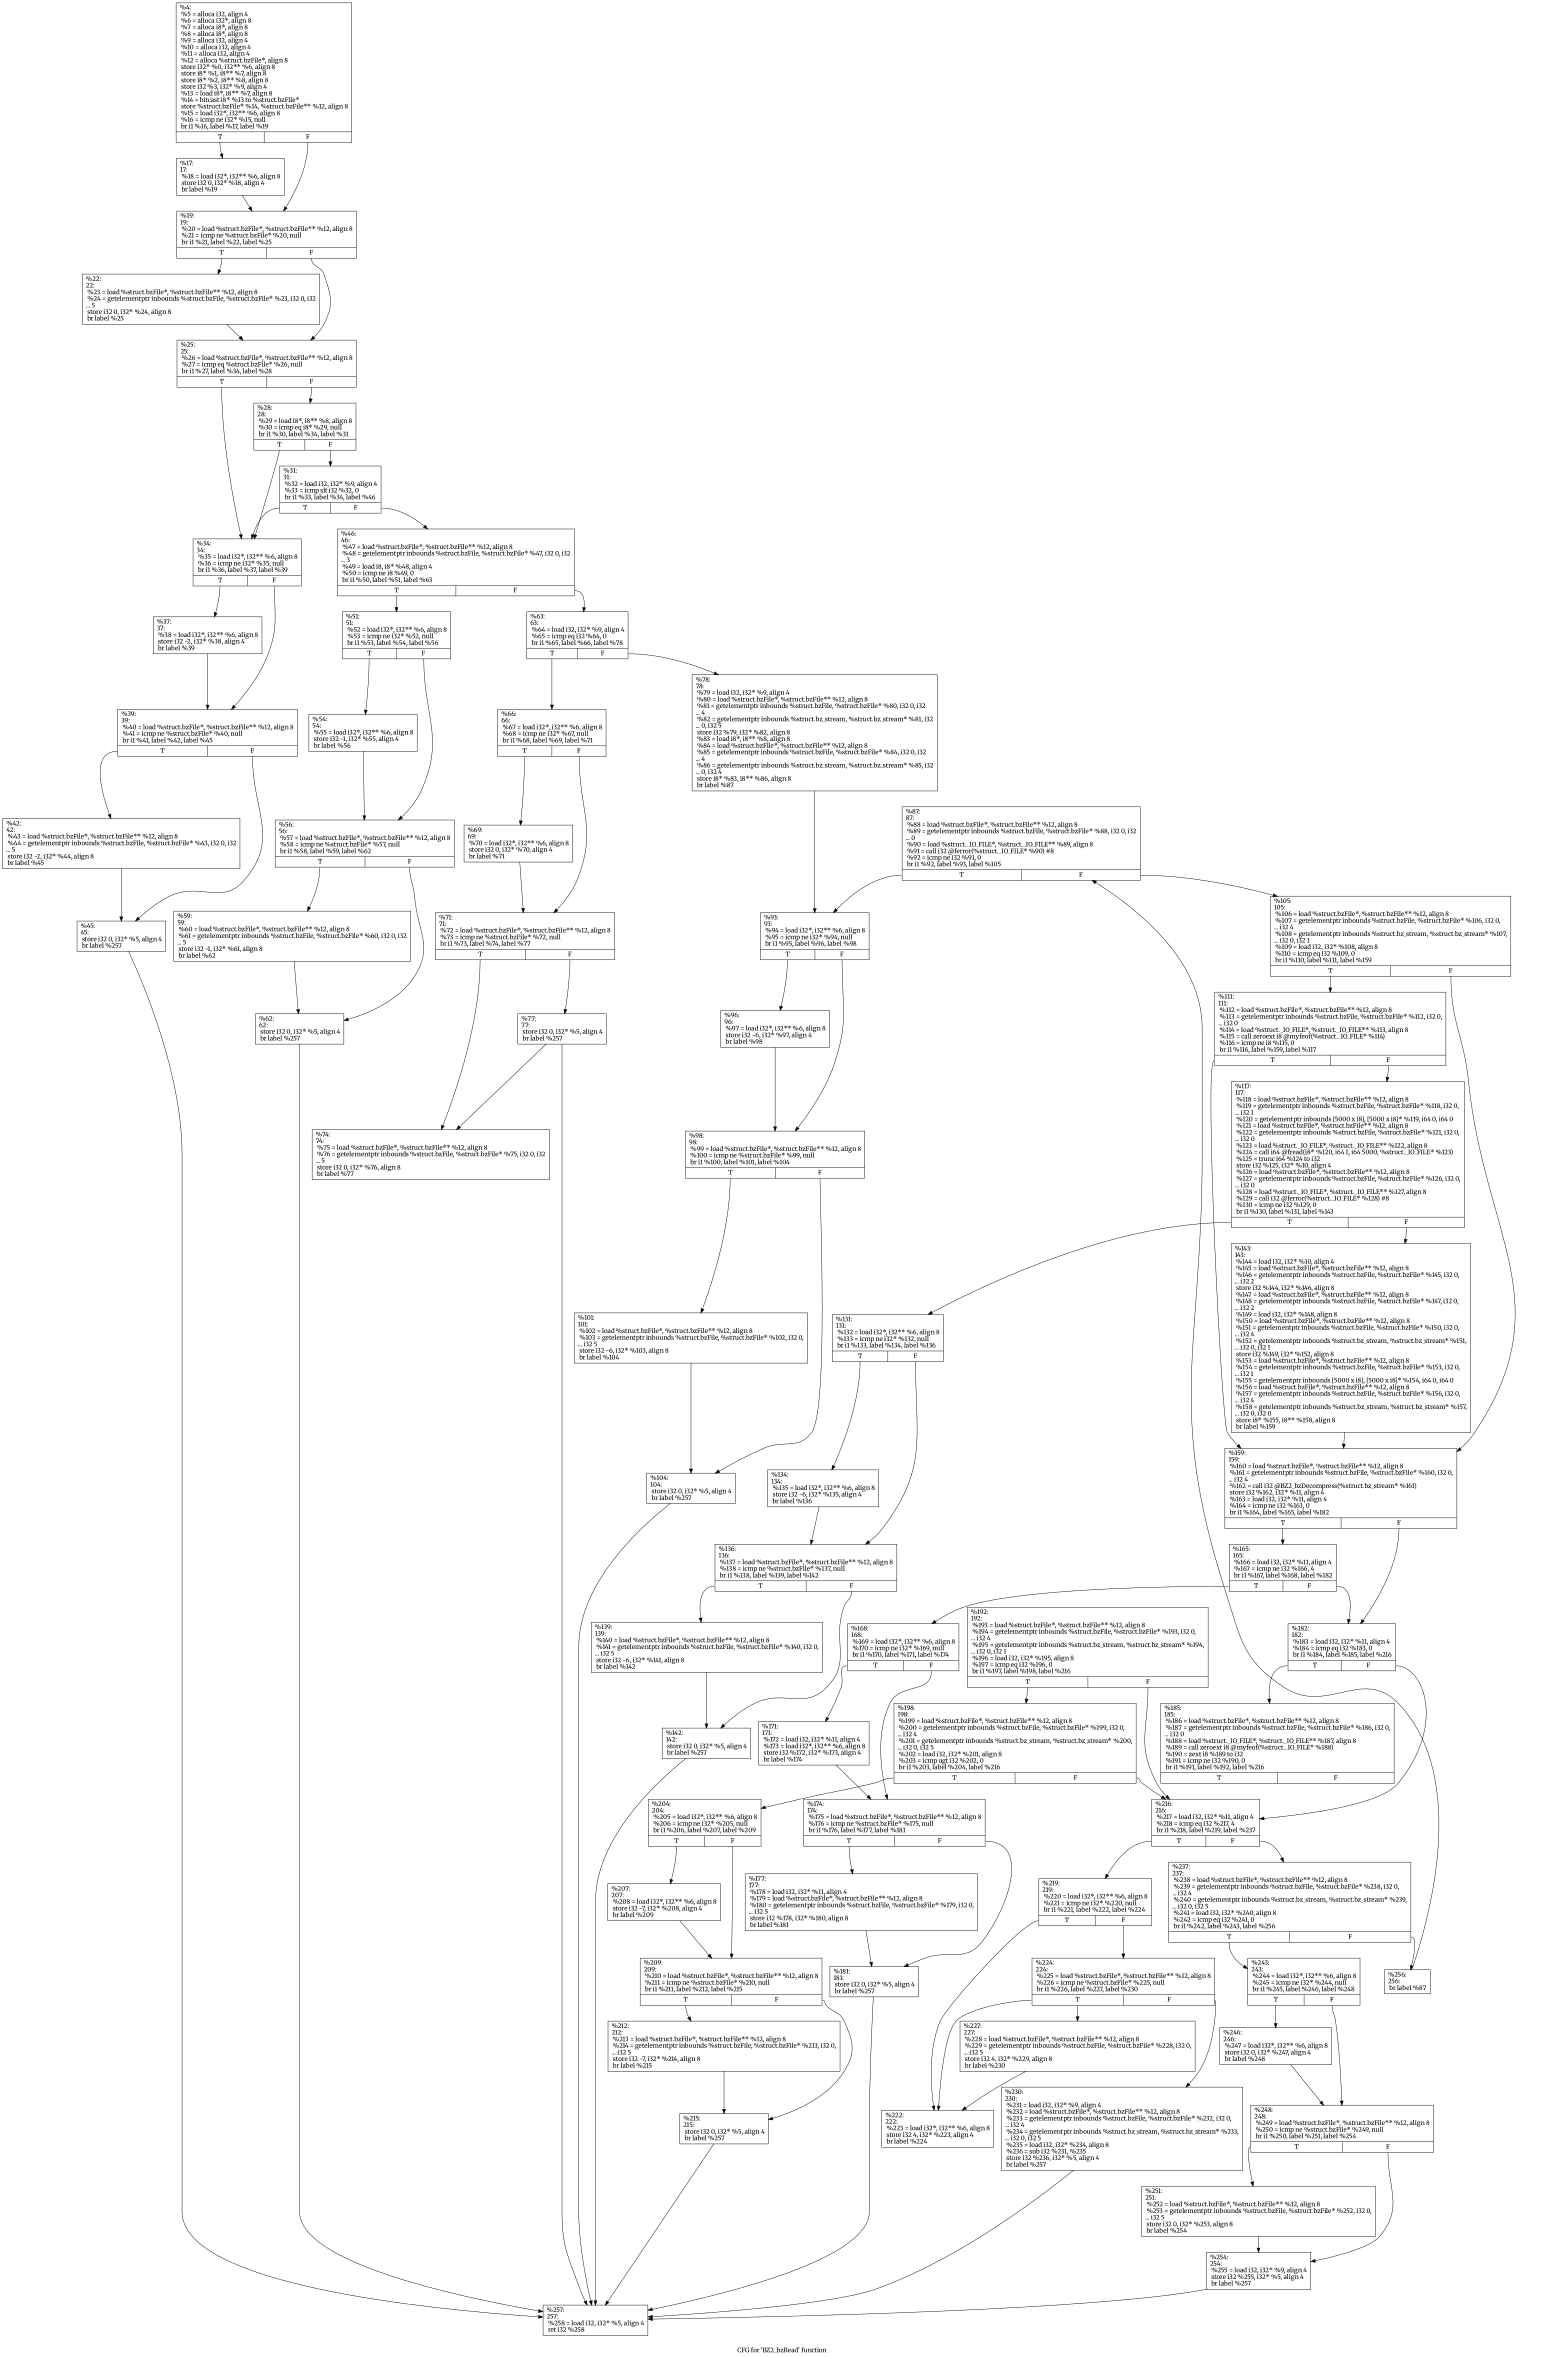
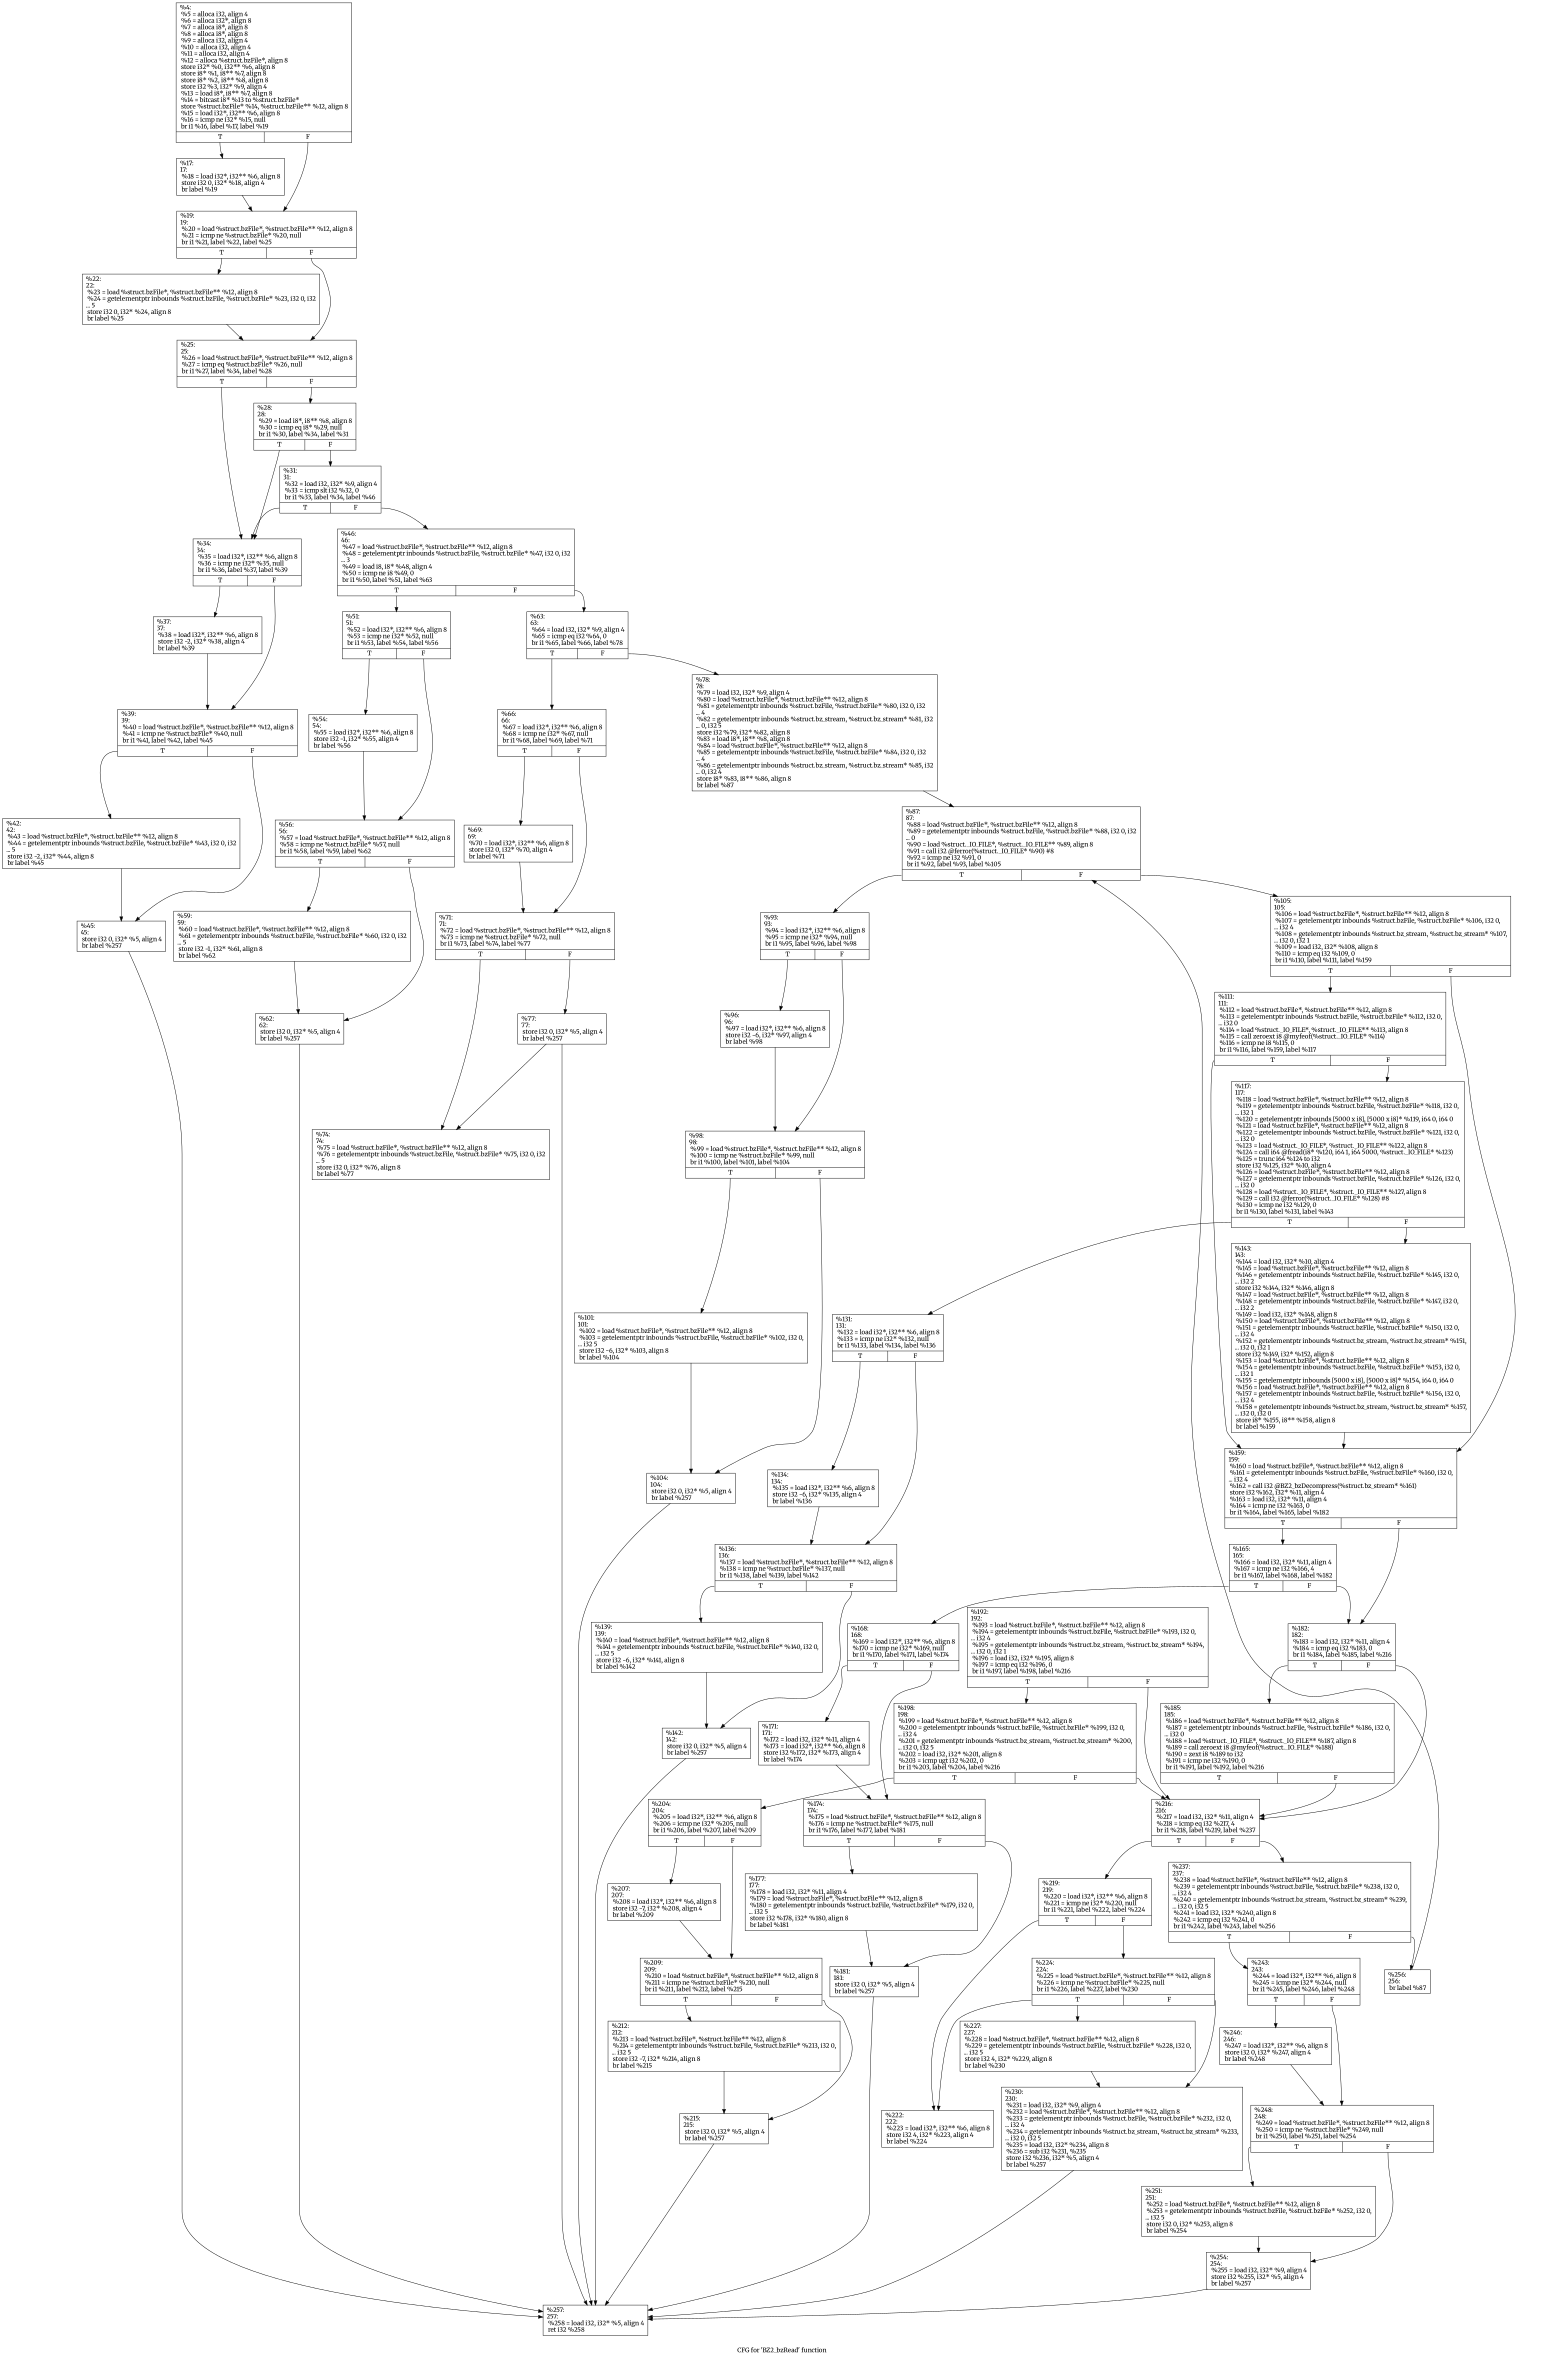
edge "%78:" -> "%93:": now "%78:" -> "%87:"
edge "%185:" -> "%216:": added
edge "%227:" -> "%222:": now "%227:" -> "%230:"
